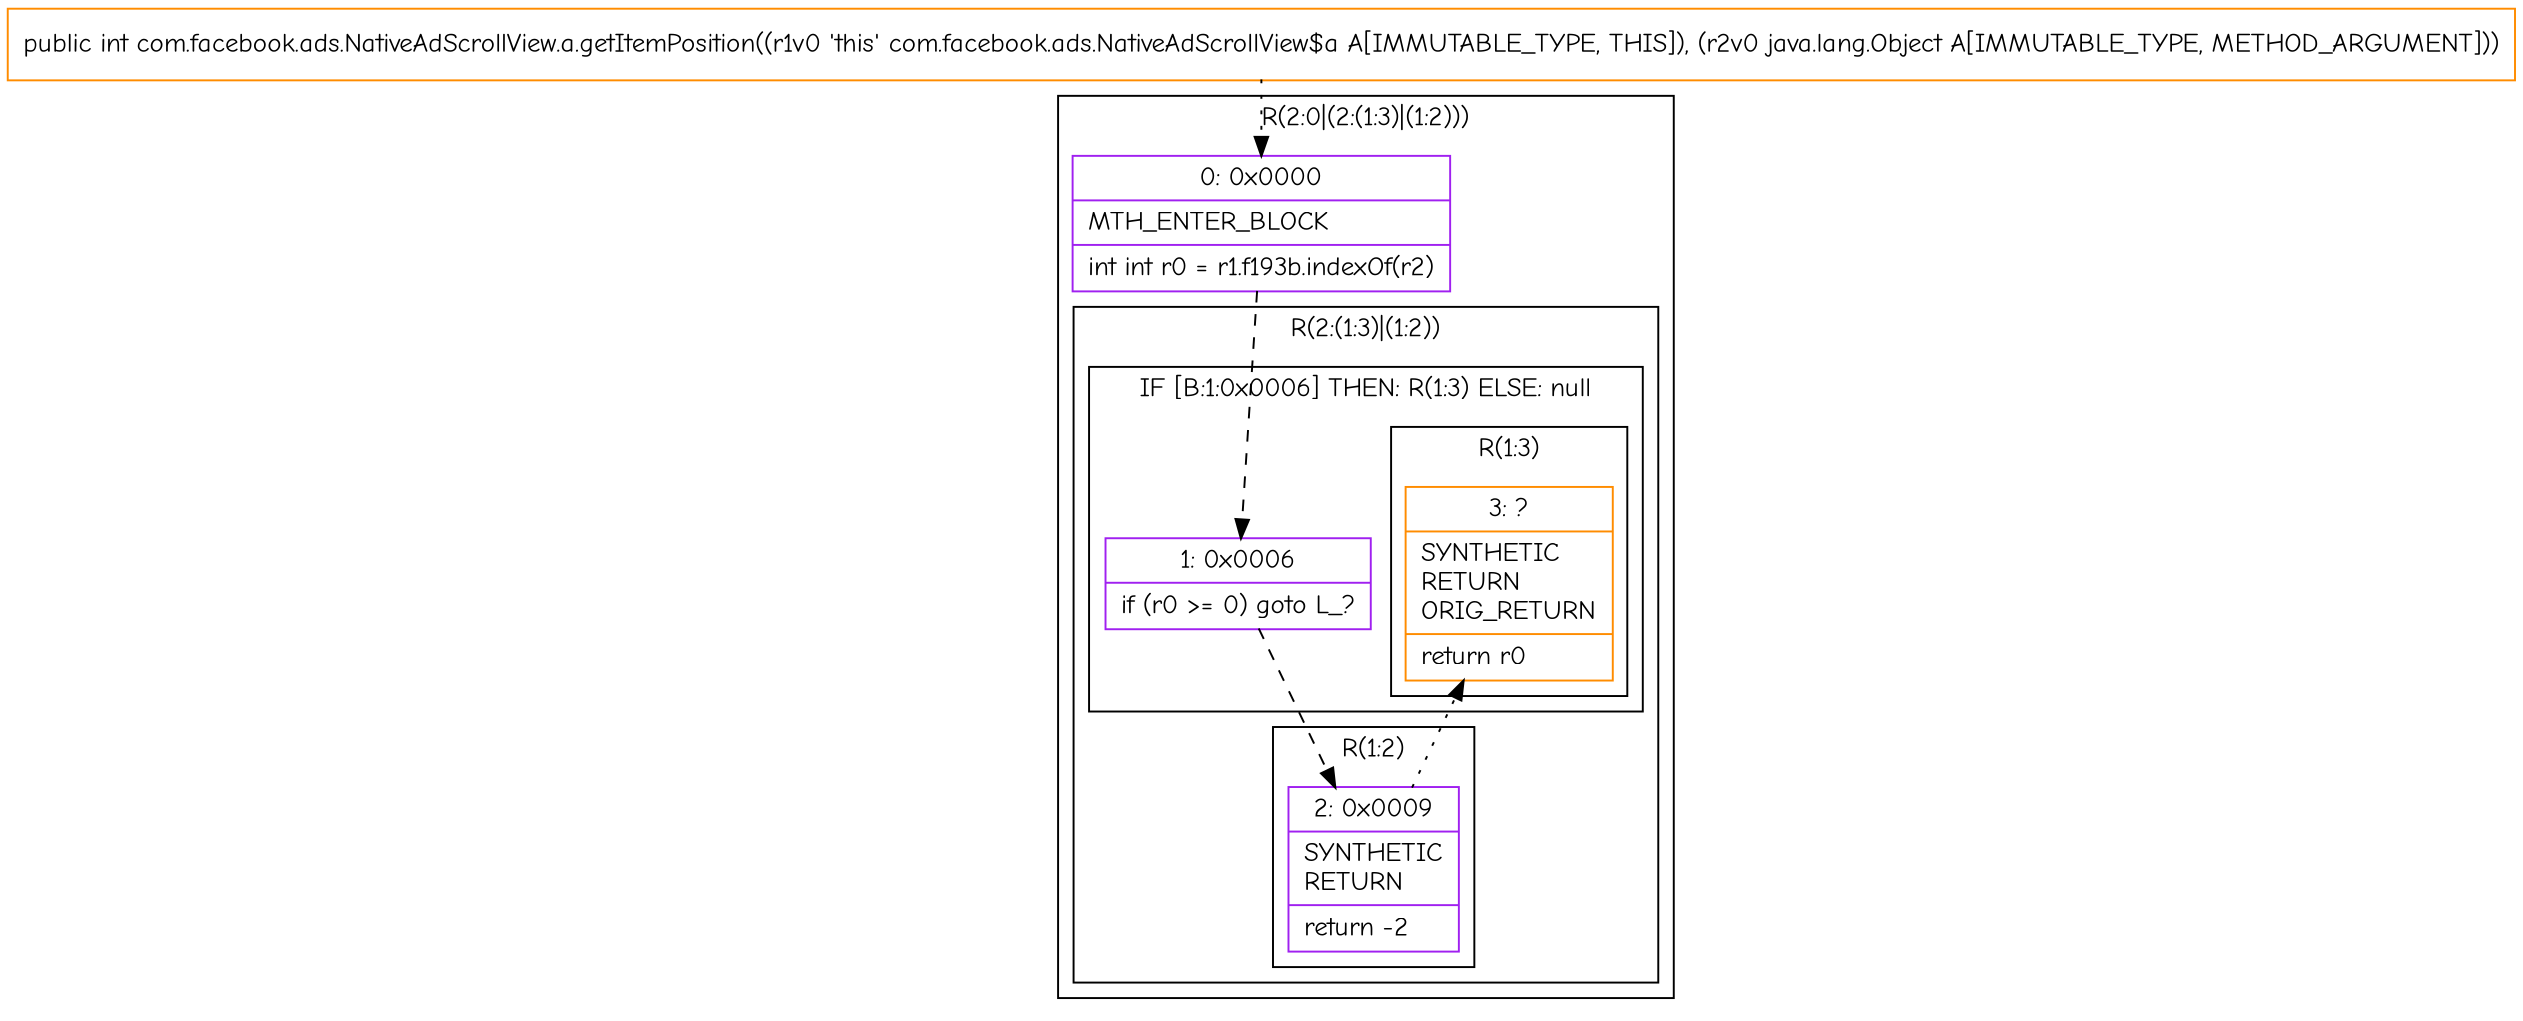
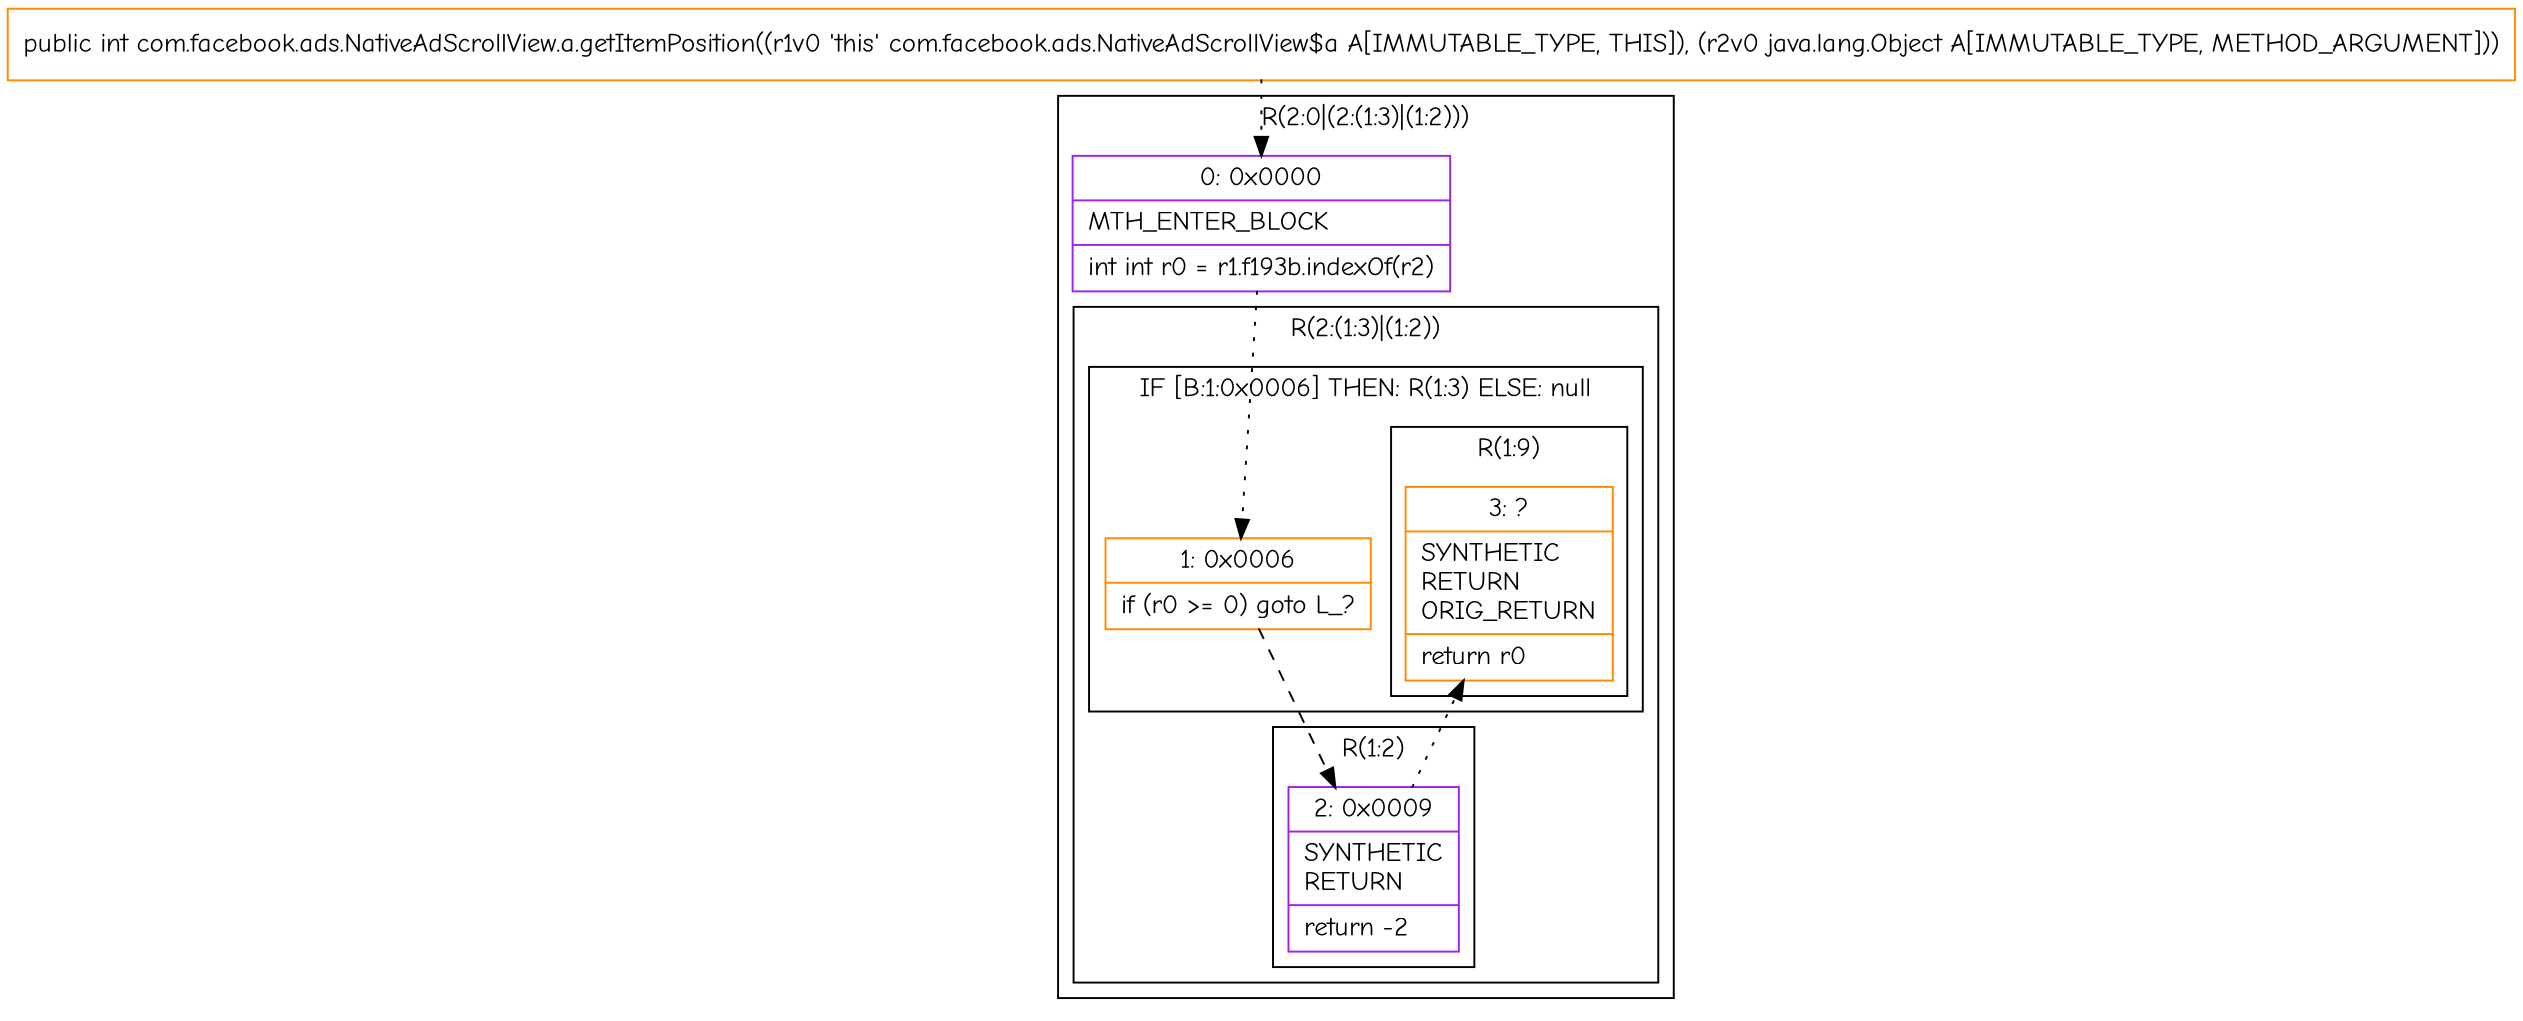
edge "0: 0x0000" -> "1: 0x0006": style dashed -> dotted
cluster "R(1:3)": label "R(1:3)" -> "R(1:9)"
node "1: 0x0006": color purple -> darkorange
